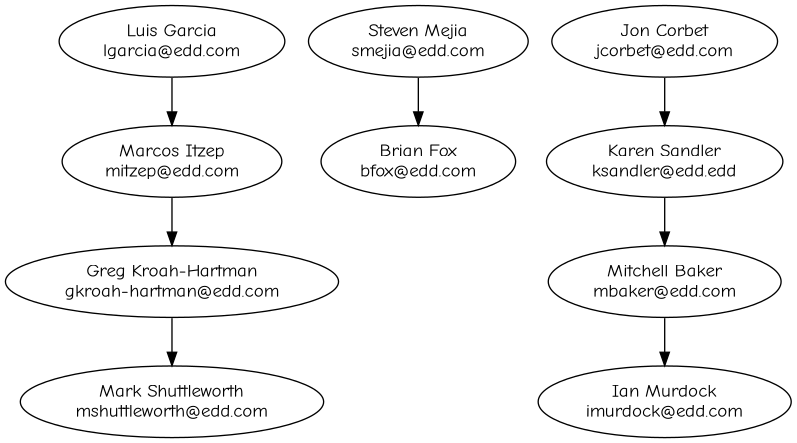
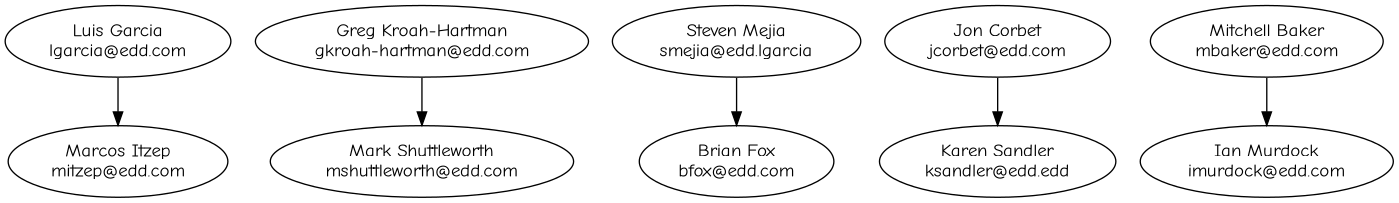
node "Steven Mejia smejia@edd.com": label "Steven Mejia smejia@edd.com" -> "Steven Mejia smejia@edd.lgarcia"
edge "Marcos Itzep mitzep@edd.com" -> "Greg Kroah-Hartman gkroah-hartman@edd.com": removed
edge "Karen Sandler ksandler@edd.edd" -> "Mitchell Baker mbaker@edd.com": removed
